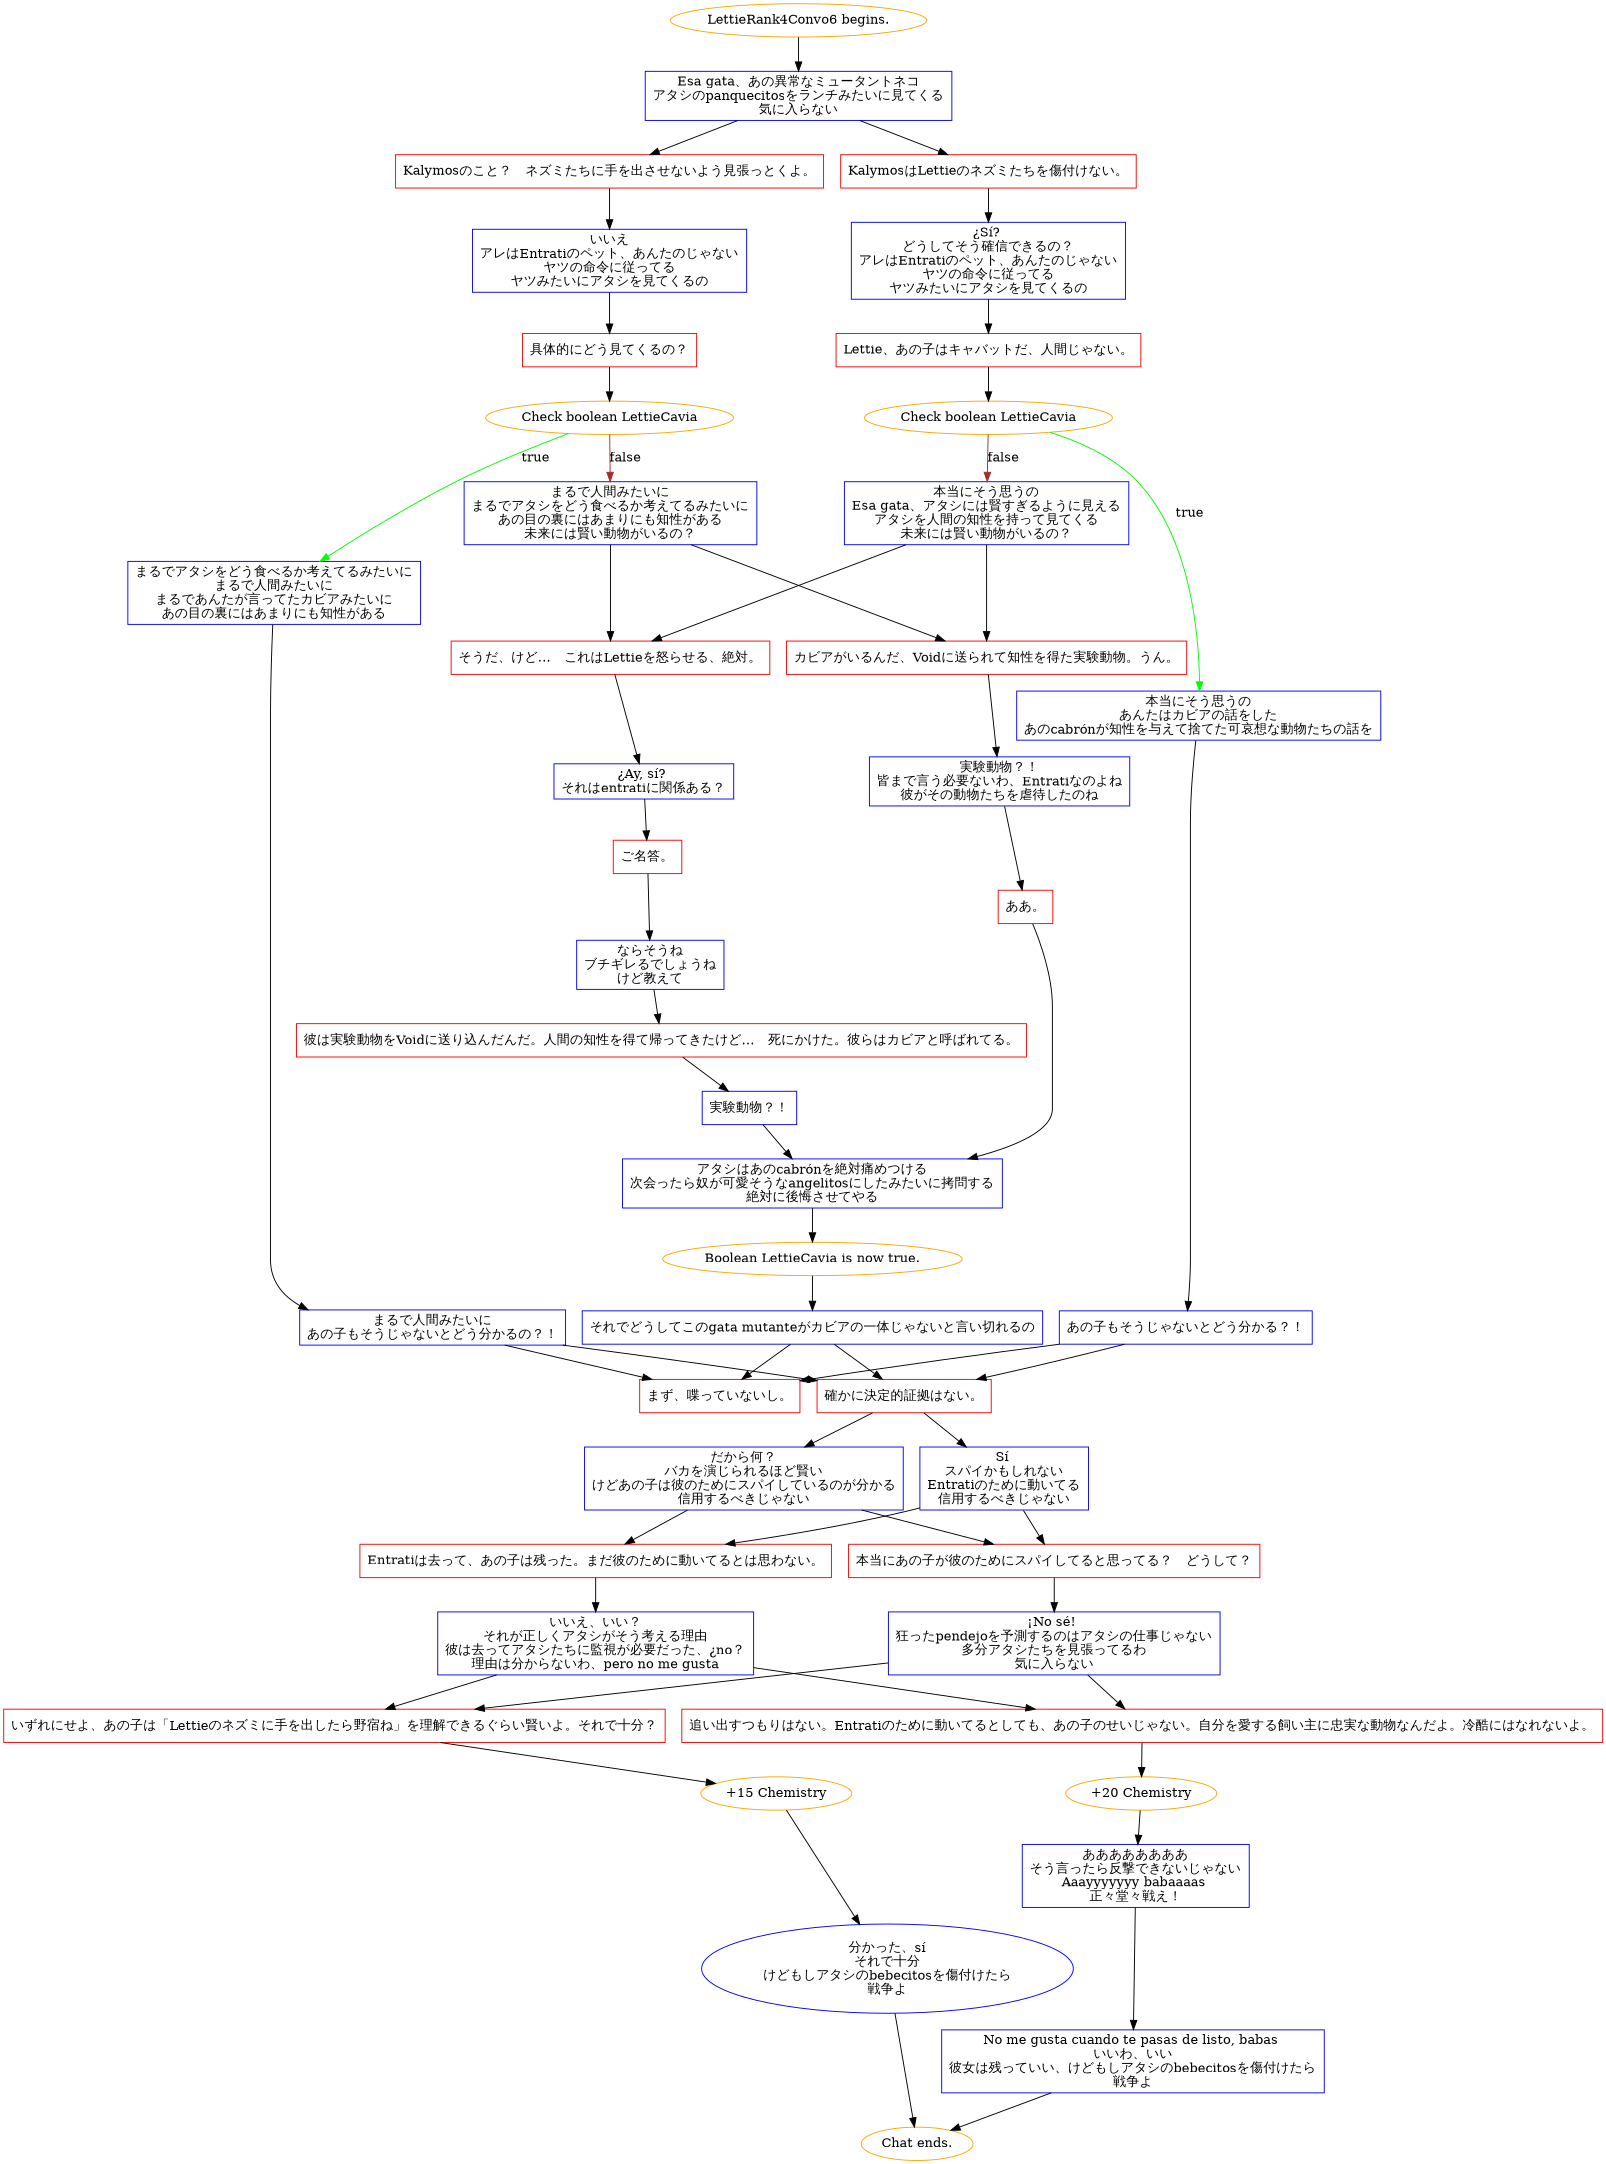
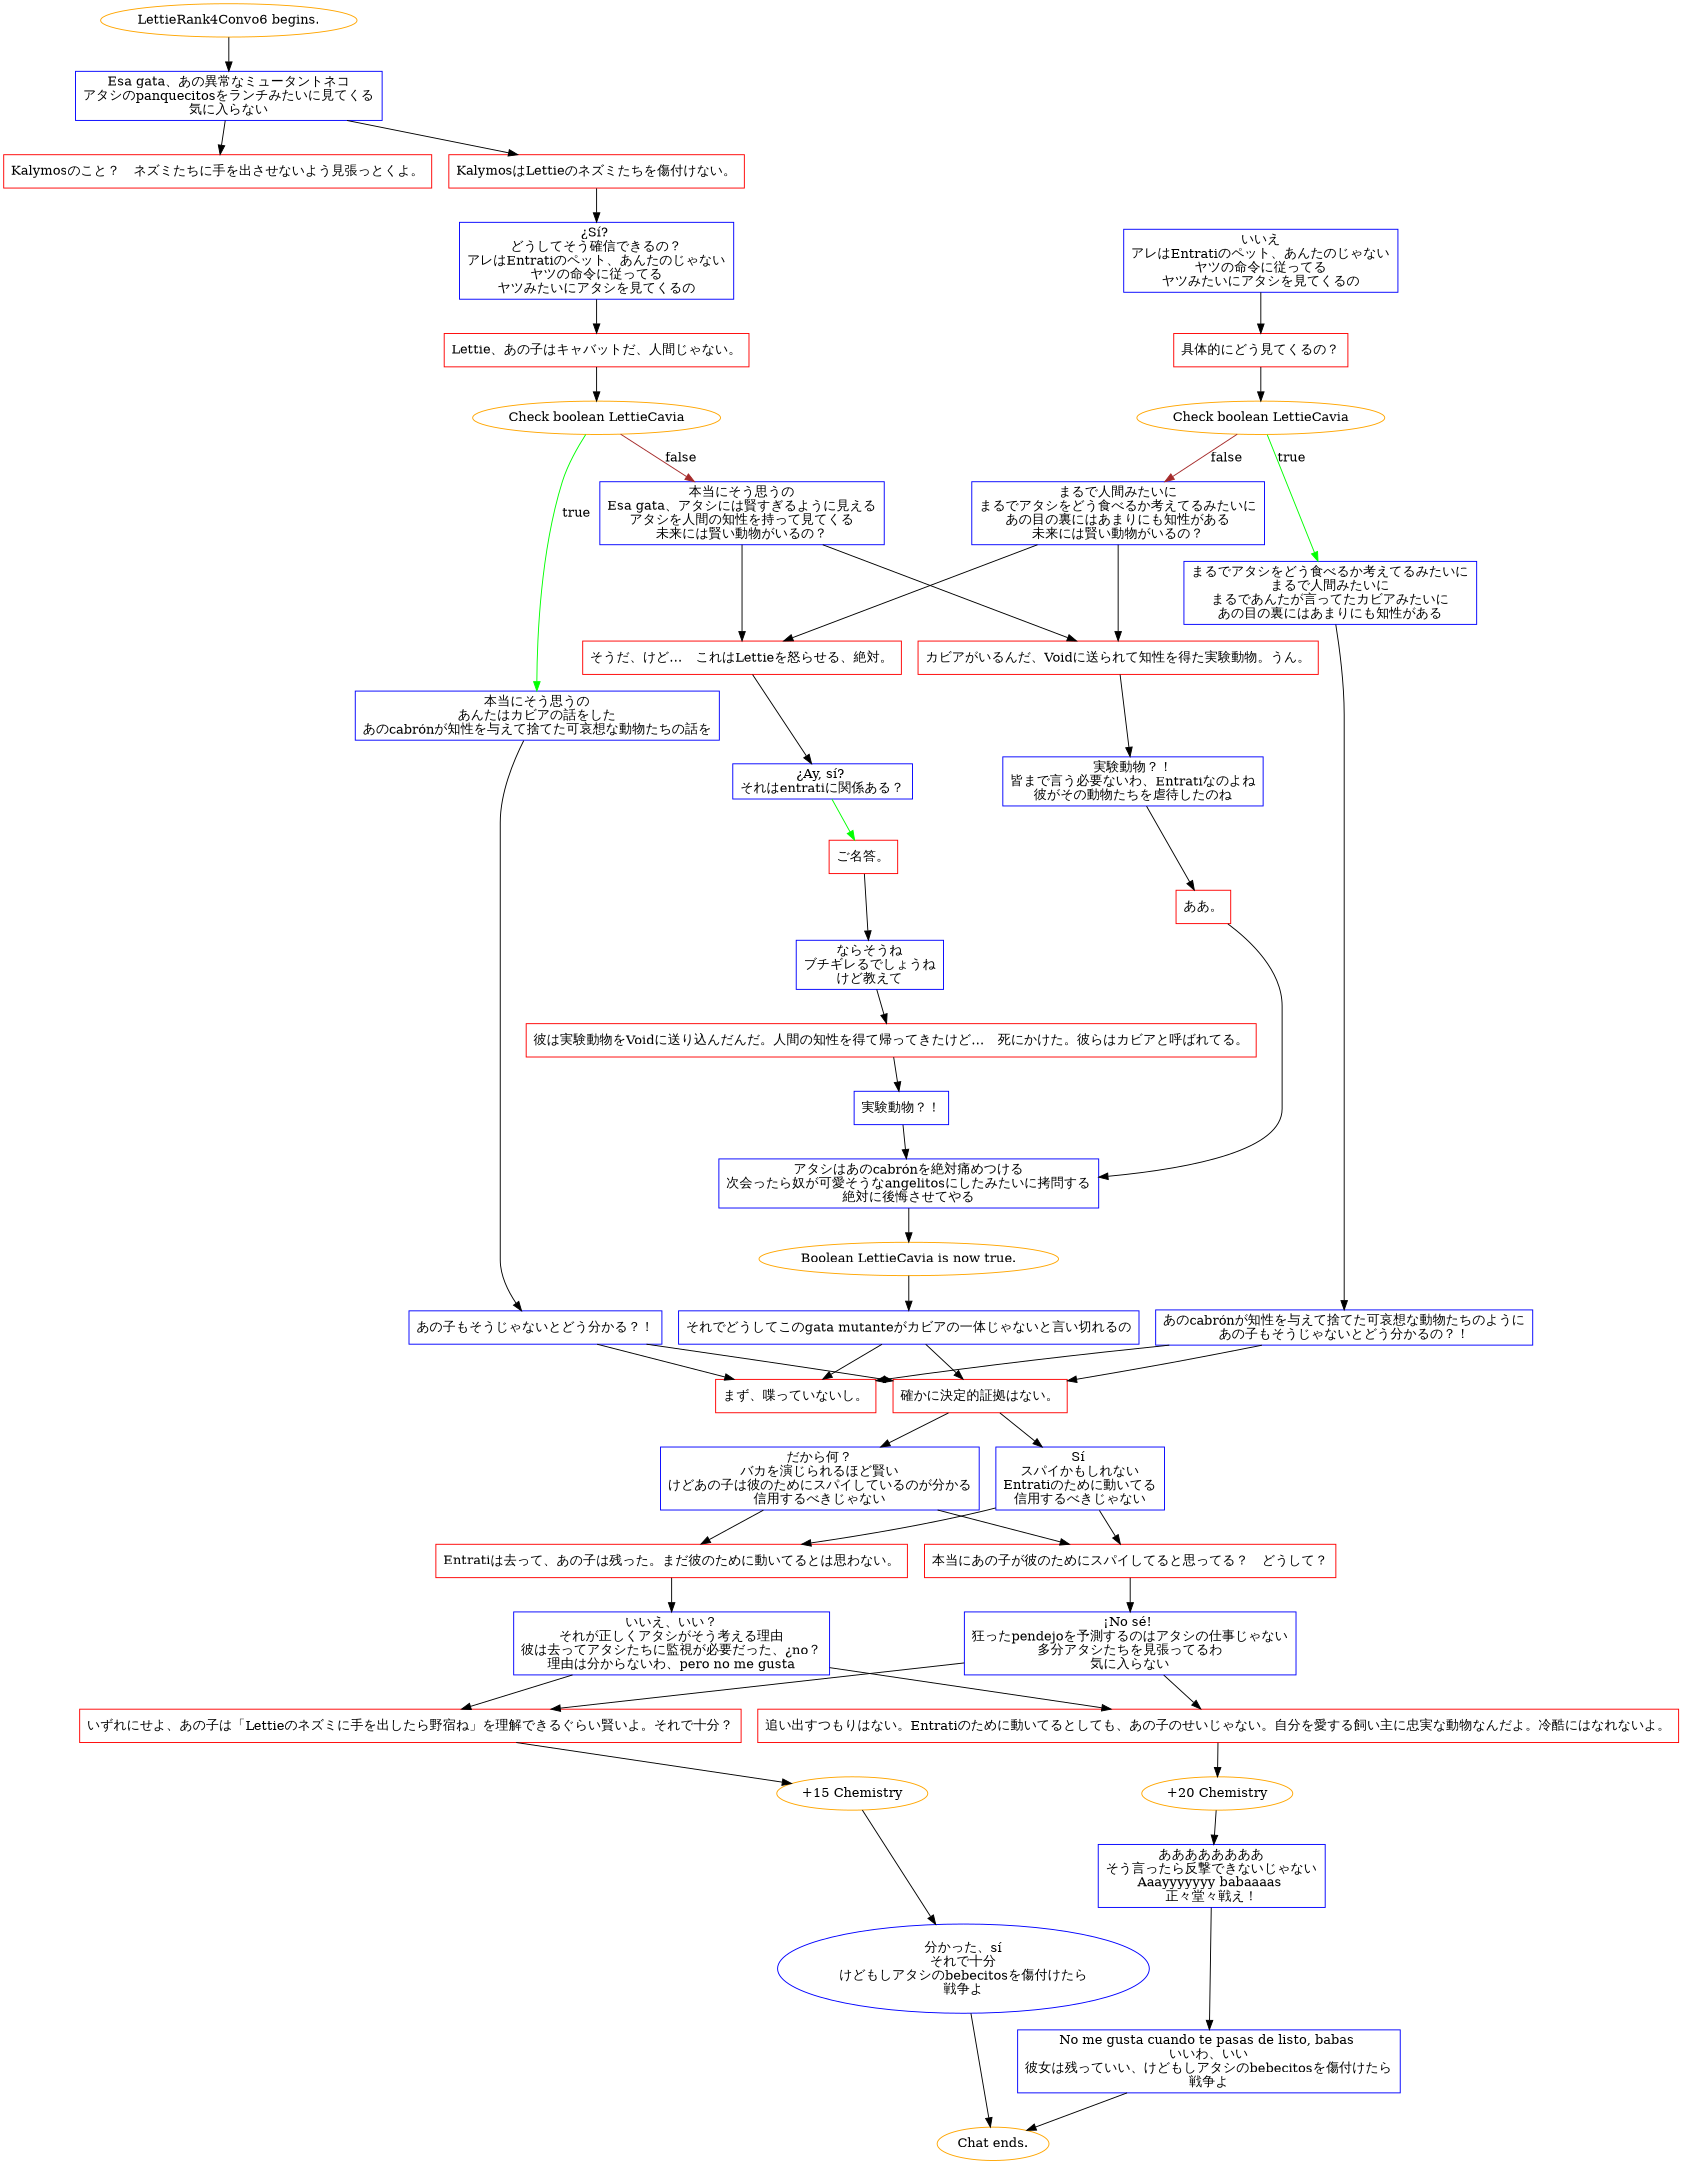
edge "Kalymosのこと？　ネズミたちに手を出させないよう見張っとくよ。" -> "いいえ アレはEntratiのペット、あんたのじゃない ヤツの命令に従ってる ヤツみたいにアタシを見てくるの": removed
edge "¿Ay, sí? それはentratiに関係ある？" -> "ご名答。": color black -> green
node "まるで人間みたいに あの子もそうじゃないとどう分かるの？！": label "まるで人間みたいに あの子もそうじゃないとどう分かるの？！" -> "あのcabrónが知性を与えて捨てた可哀想な動物たちのように あの子もそうじゃないとどう分かるの？！"
